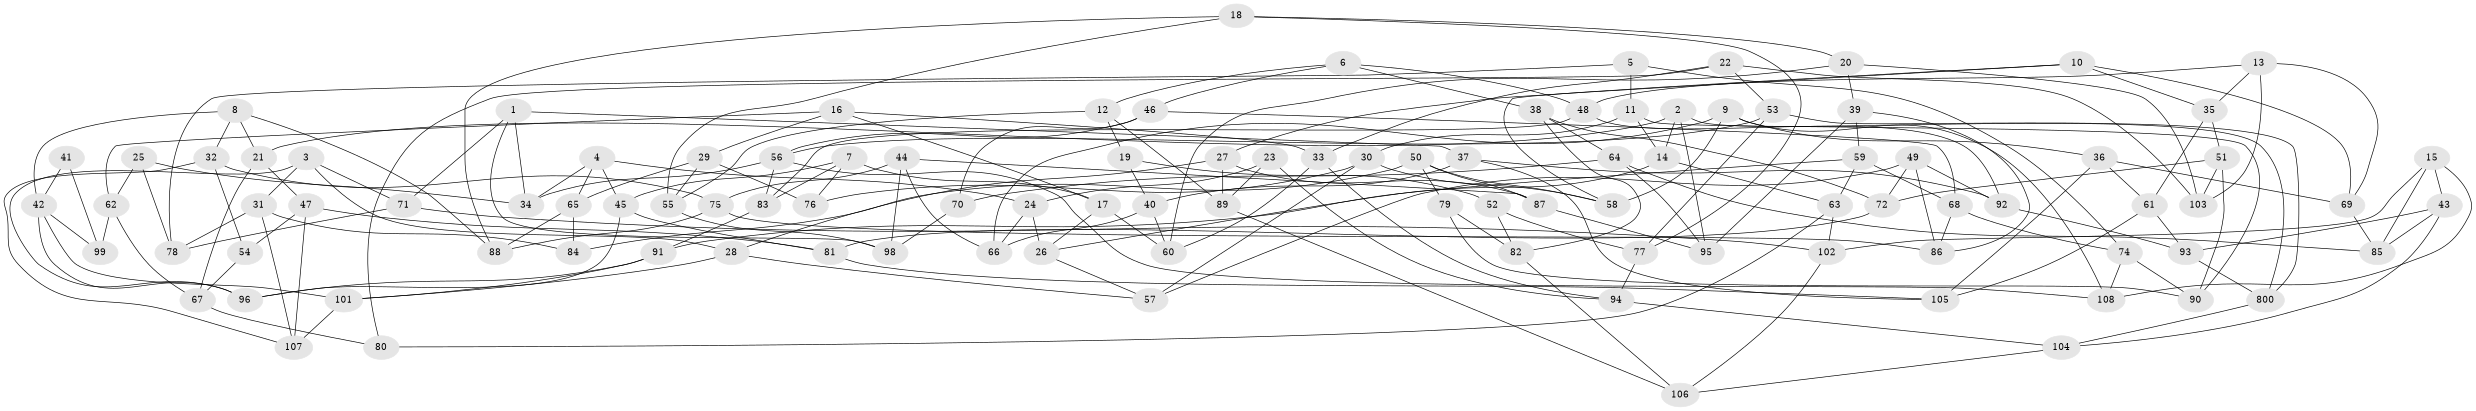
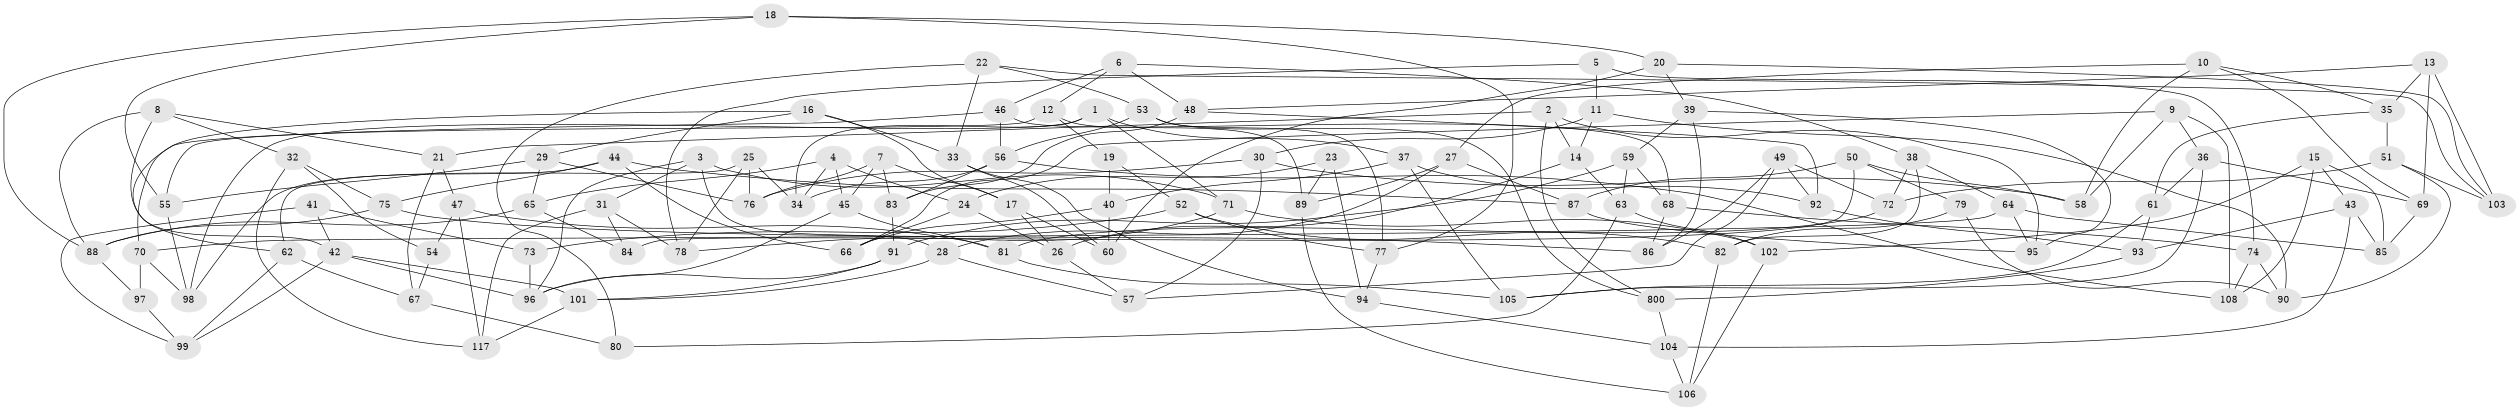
edge "25" -- "76": added
node "73": added
node "97": added
node "107": label "107" -> "117"
